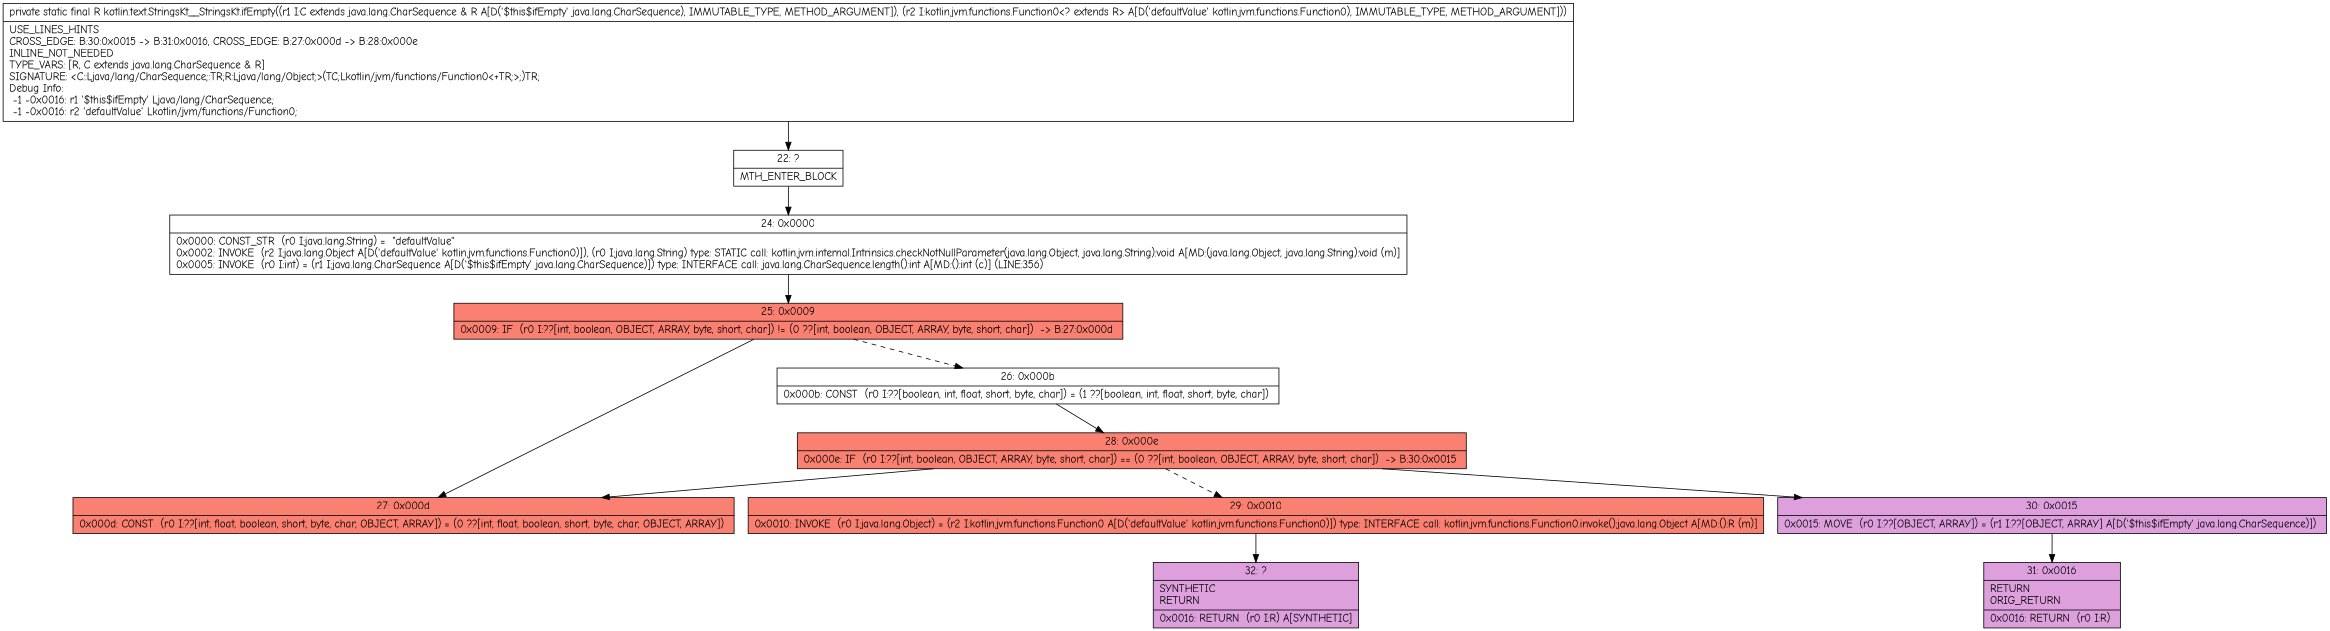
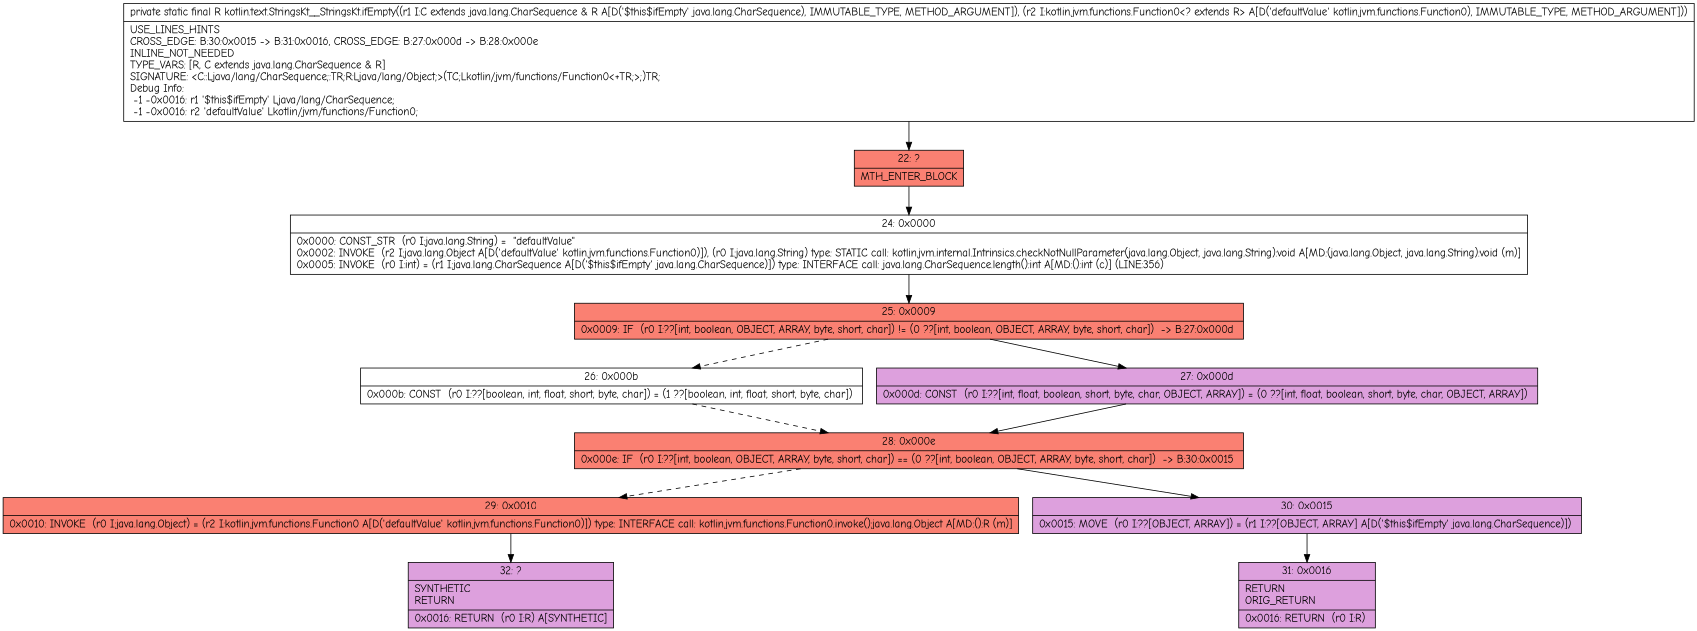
node "22: ?": fillcolor white -> salmon
edge "26: 0x000b" -> "28: 0x000e": style solid -> dashed
edge "28: 0x000e" -> "27: 0x000d": reversed
node "27: 0x000d": fillcolor salmon -> plum
